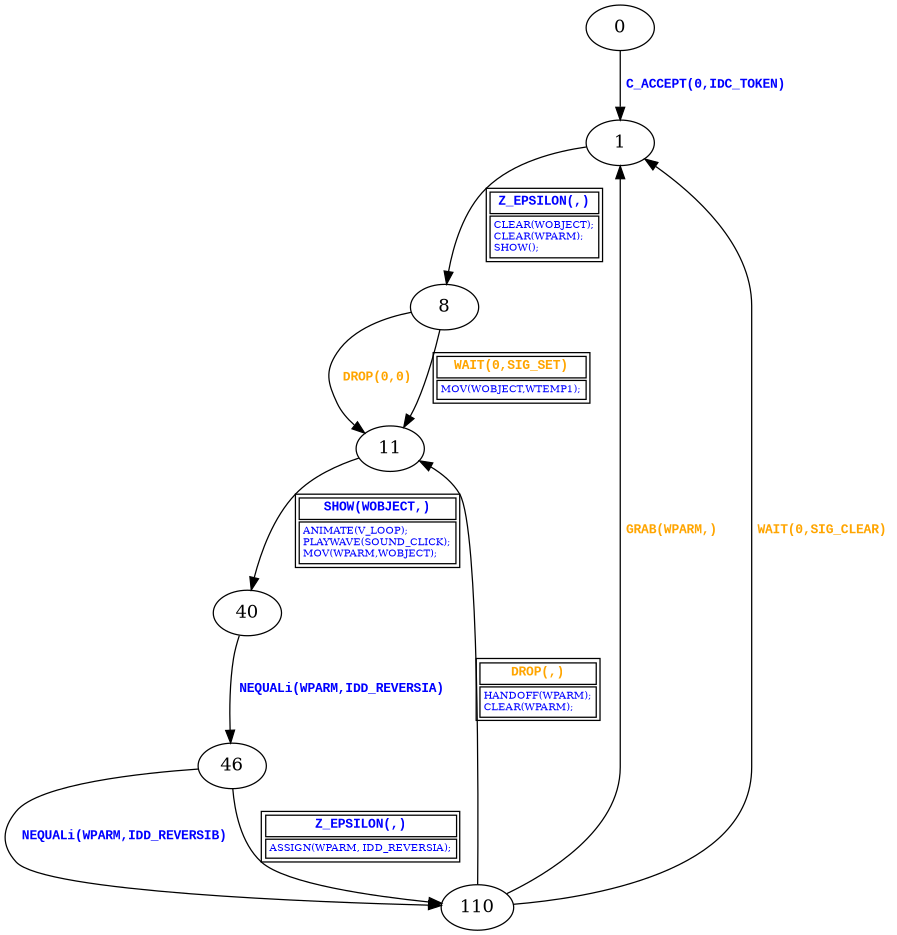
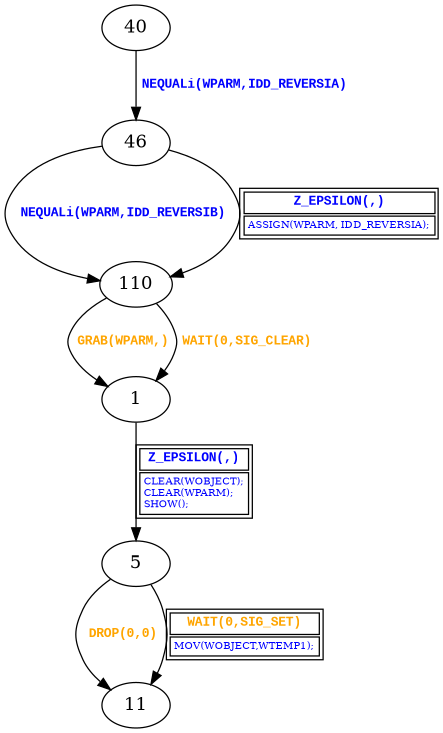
node "0": removed
node "8": label "8" -> "5"
edge "11" -> "40": removed, label "SHOW(WOBJECT,) ANIMATE(V_LOOP); PLAYWAVE(SOUND_CLICK); MOV(WPARM,WOBJECT);"
edge "110" -> "11": removed, label "DROP(,) HANDOFF(WPARM); CLEAR(WPARM);"
